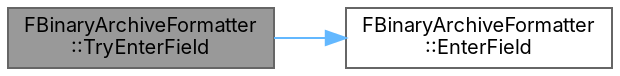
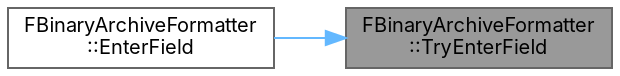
edge "FBinaryArchiveFormatter ::TryEnterField" -> "FBinaryArchiveFormatter ::EnterField": reversed
